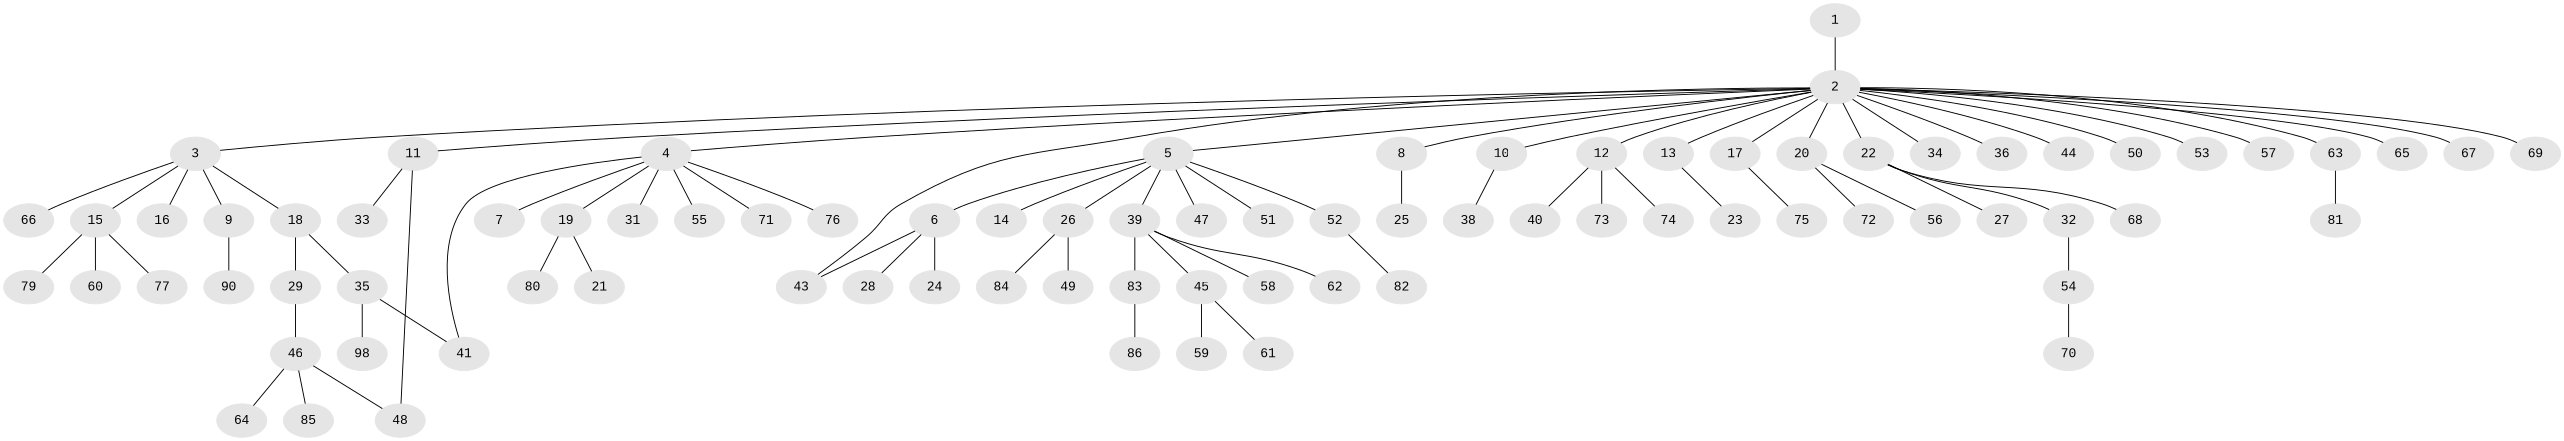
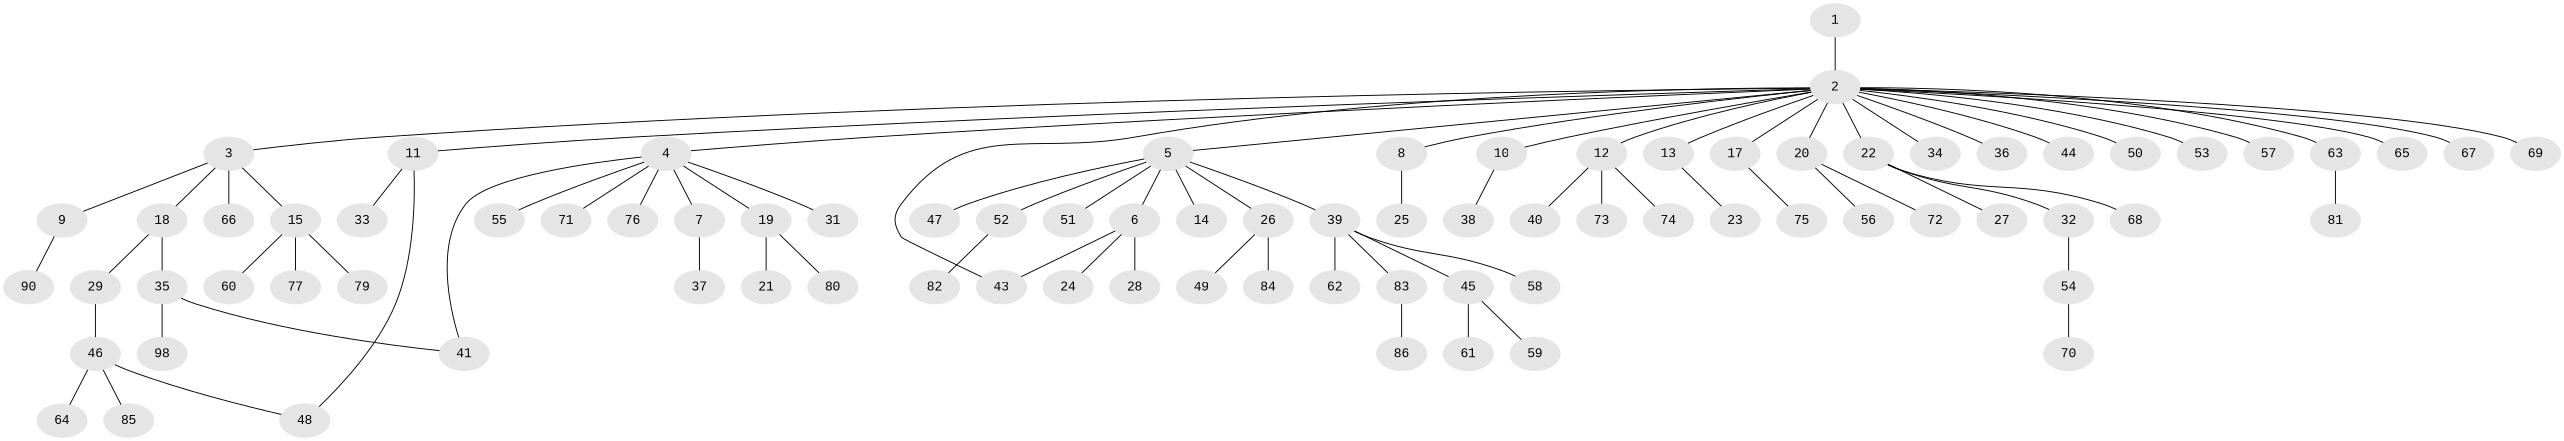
node "16": removed
node "37": added
